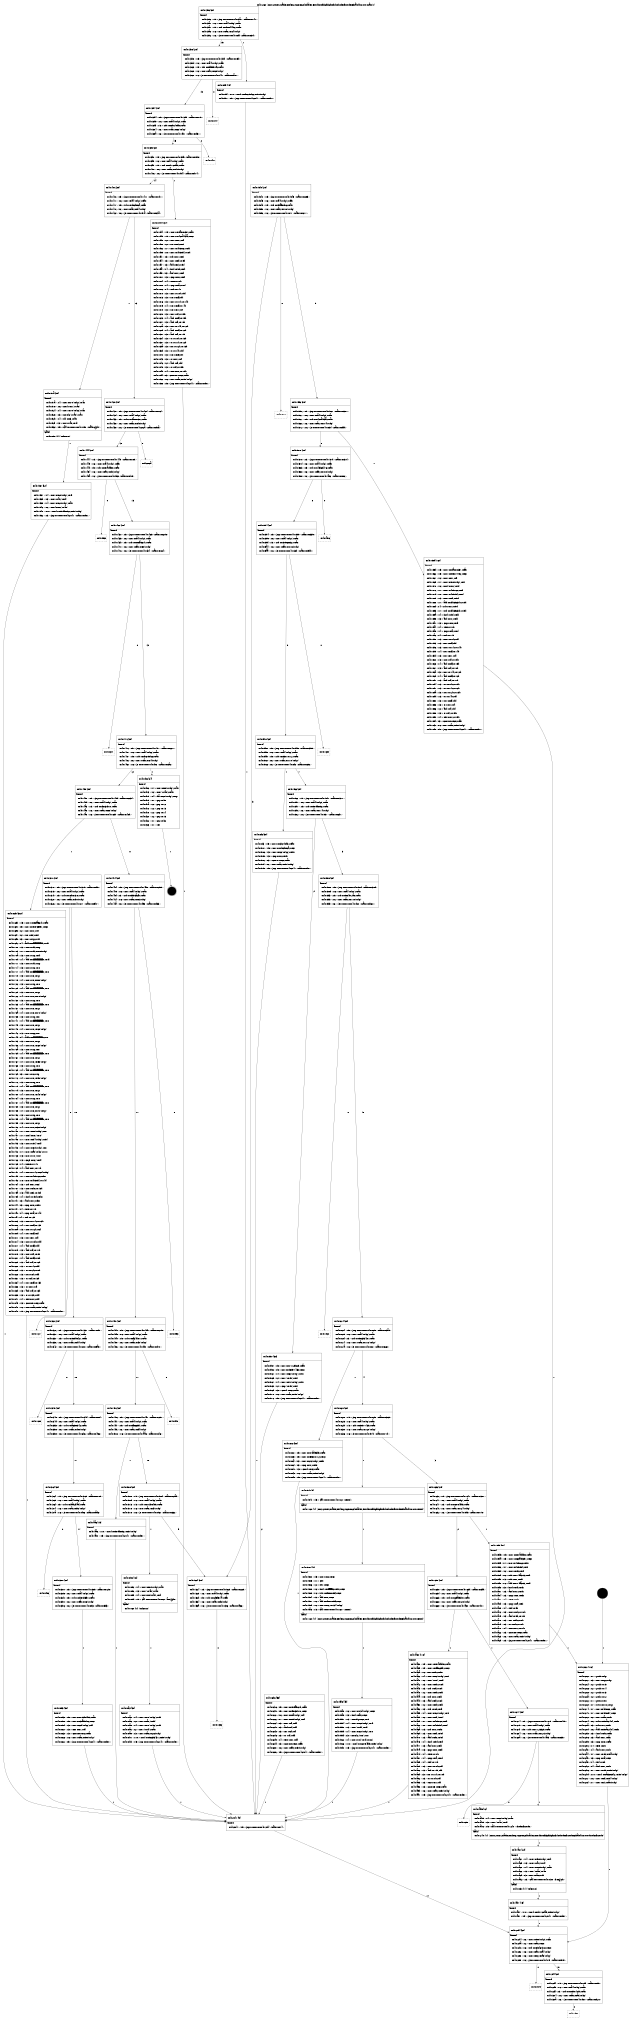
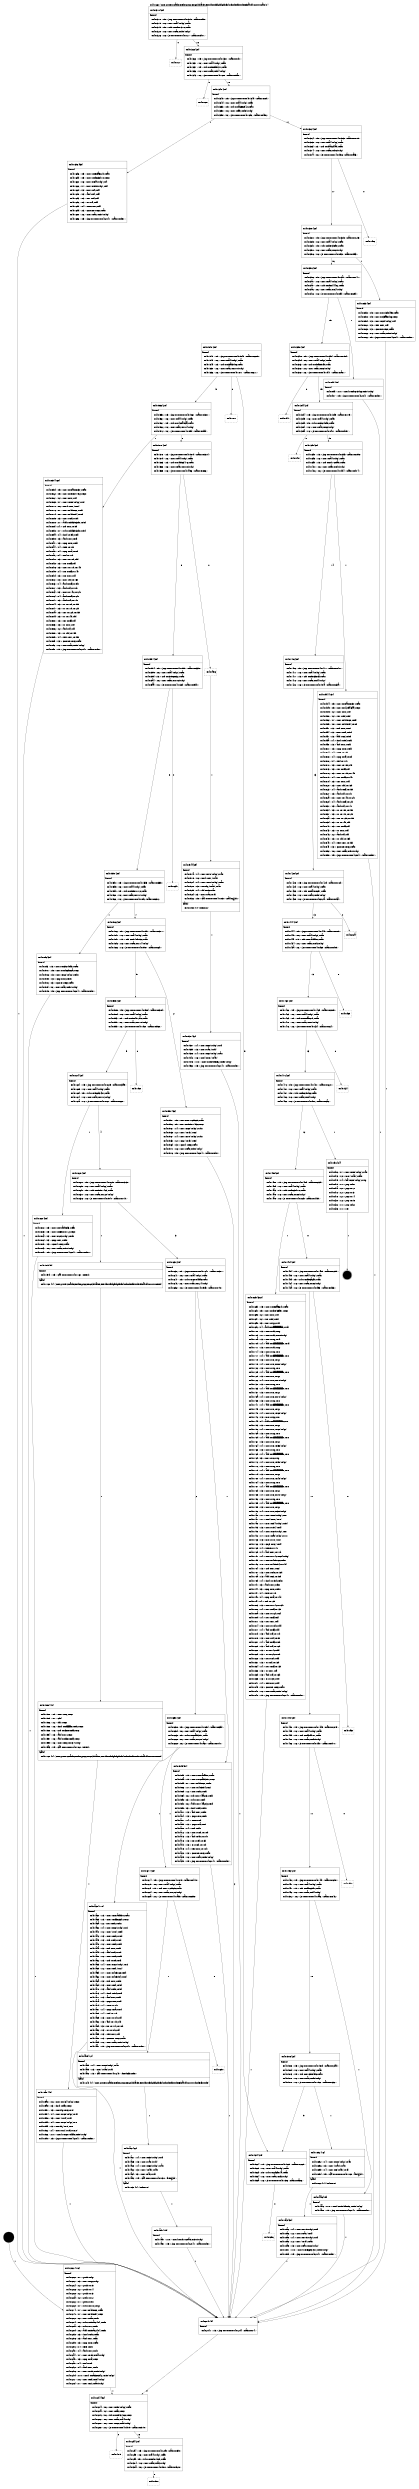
edge "0x401348 [28]" -> "0x4016b6 [53]": added, label "1"
edge "0x401380 [28]" -> "0x40139c [28]": added, label "16"
edge "0x40140c [28]" -> "0x40191a [29]": now "0x401ae6" -> "0x40191a [29]"
edge "0x4019d5 [91]" -> "0x401260 [116]": now "0x4019d5 [91]" -> "0x402041 [5]"
edge "0x401ad7 [15]" -> "0x4012d4 [32]": now "0x401ad7 [15]" -> "0x402041 [5]"
